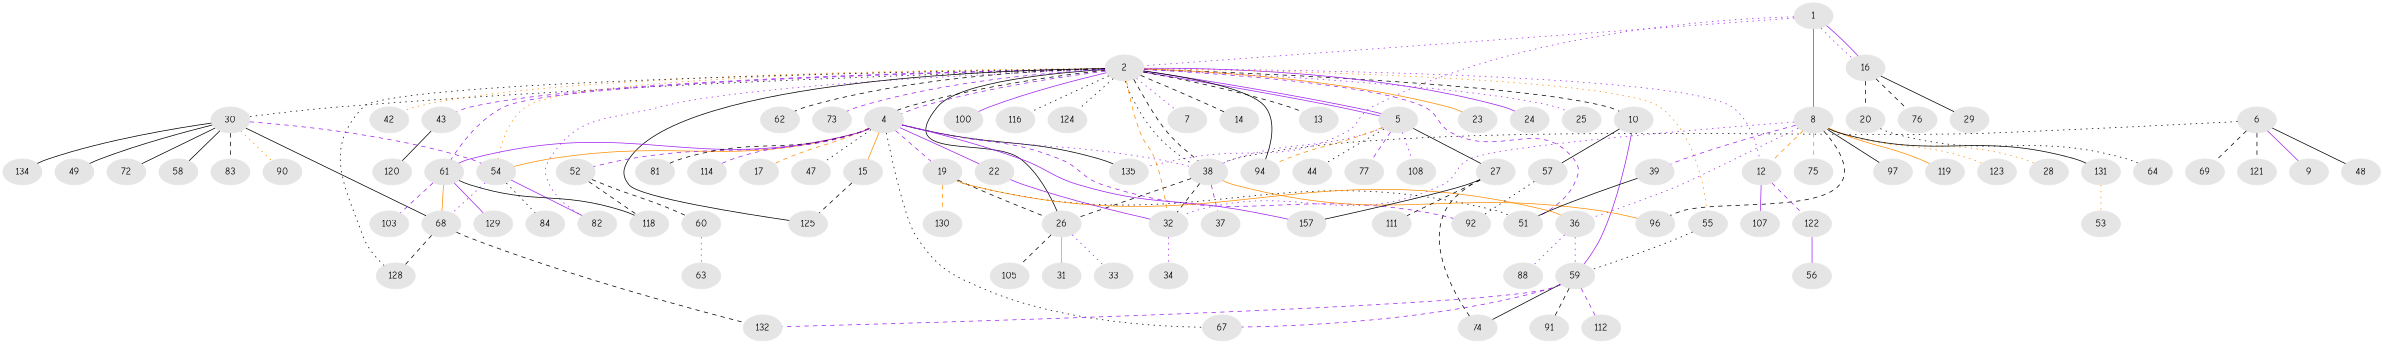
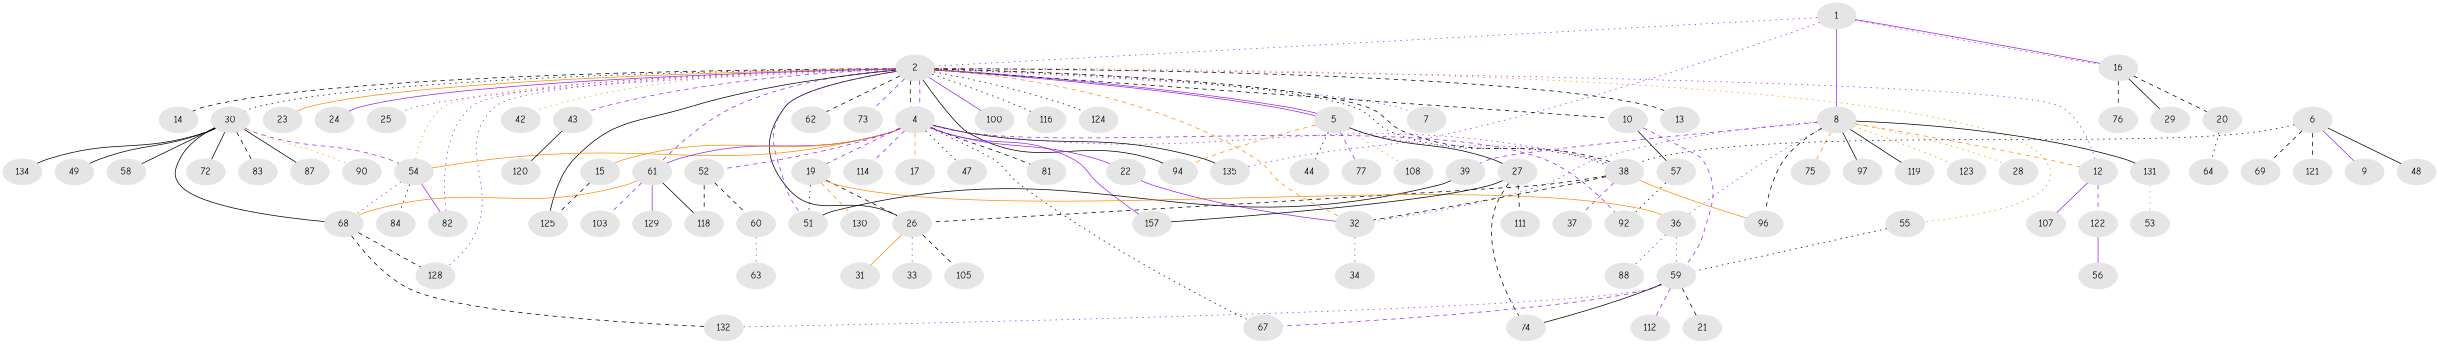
edge "2" -- "128": color black -> purple
edge "5" -- "108": color purple -> darkorange
edge "8" -- "119": color darkorange -> black
node "87": added
edge "10" -- "59": style solid -> dashed
edge "59" -- "132": style dashed -> dotted
node "91": label "91" -> "21"
